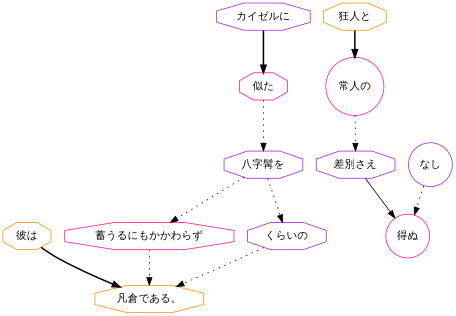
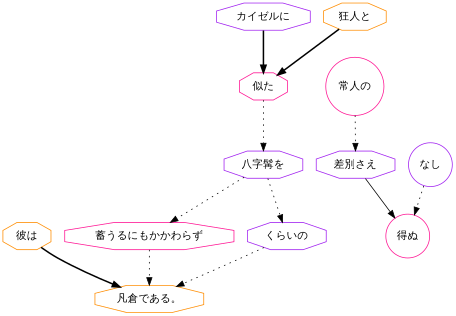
edge "狂人と" -> "常人の": now "狂人と" -> "似た"
